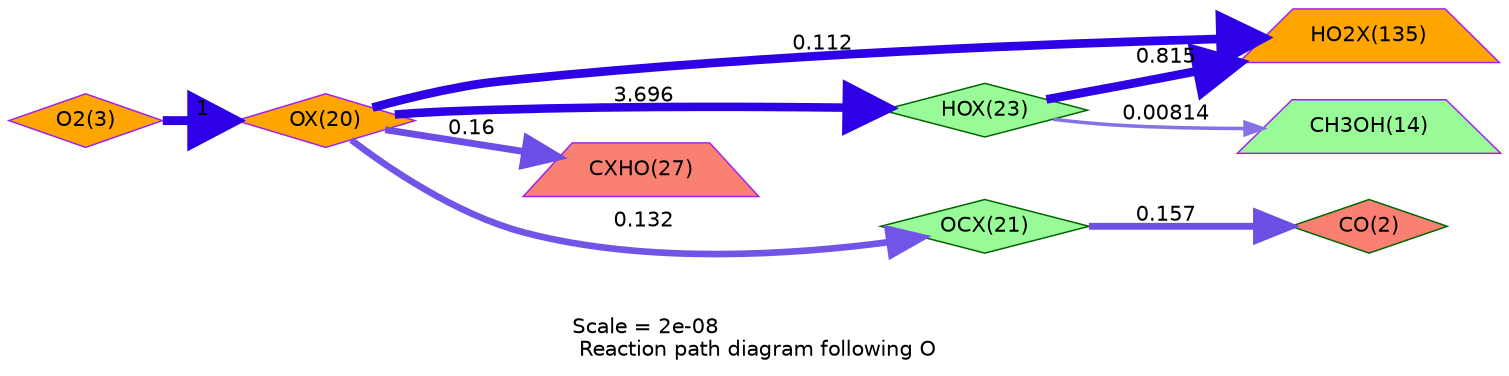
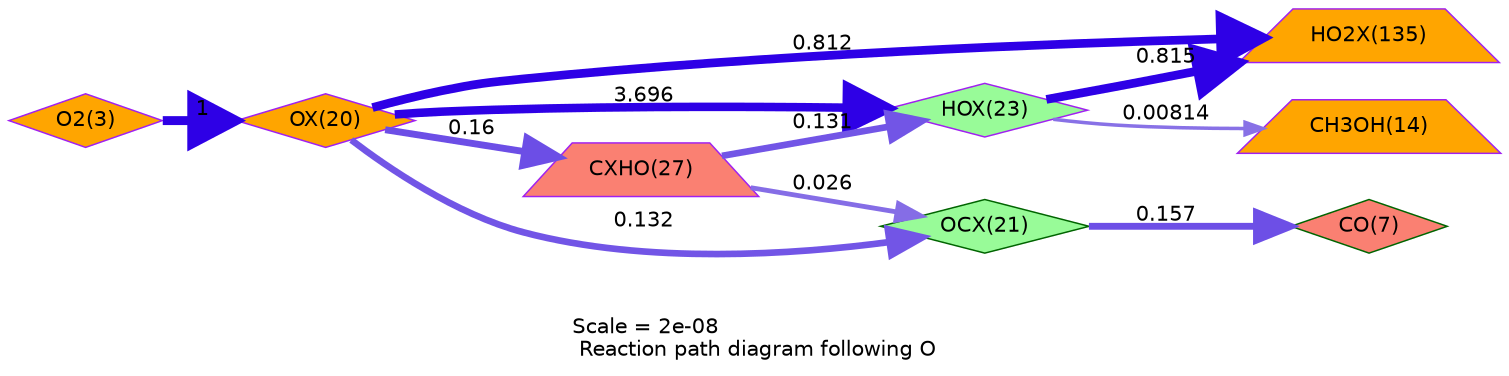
edge "OX(20)" -> "HO2X(135)": label " 0.112" -> " 0.812"
node "HOX(23)": color darkgreen -> purple
node "CH3OH(14)": fillcolor palegreen -> orange
edge "CXHO(27)" -> "HOX(23)": added, label "0.131"
edge "CXHO(27)" -> "OCX(21)": added, label "0.026"
node "CO(2)": label "CO(2)" -> "CO(7)"
